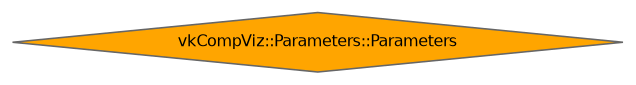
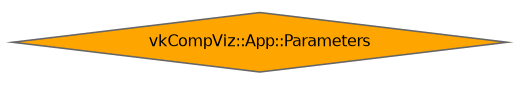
node "vkCompViz::Parameters::Parameters": label "vkCompViz::Parameters::Parameters" -> "vkCompViz::App::Parameters"
